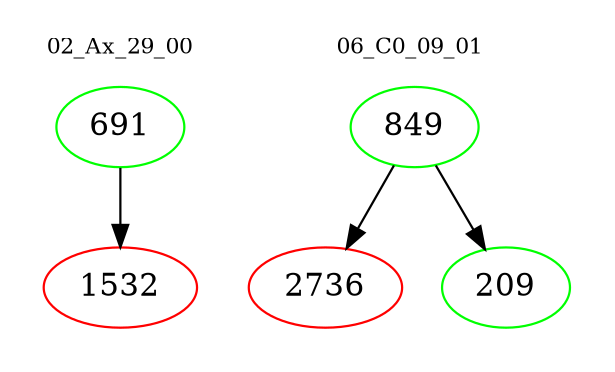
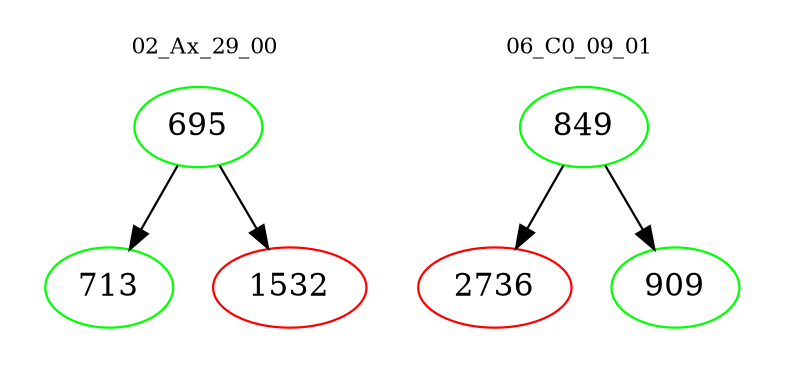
node "691": label "691" -> "695"
node "713": added
node "209": label "209" -> "909"
